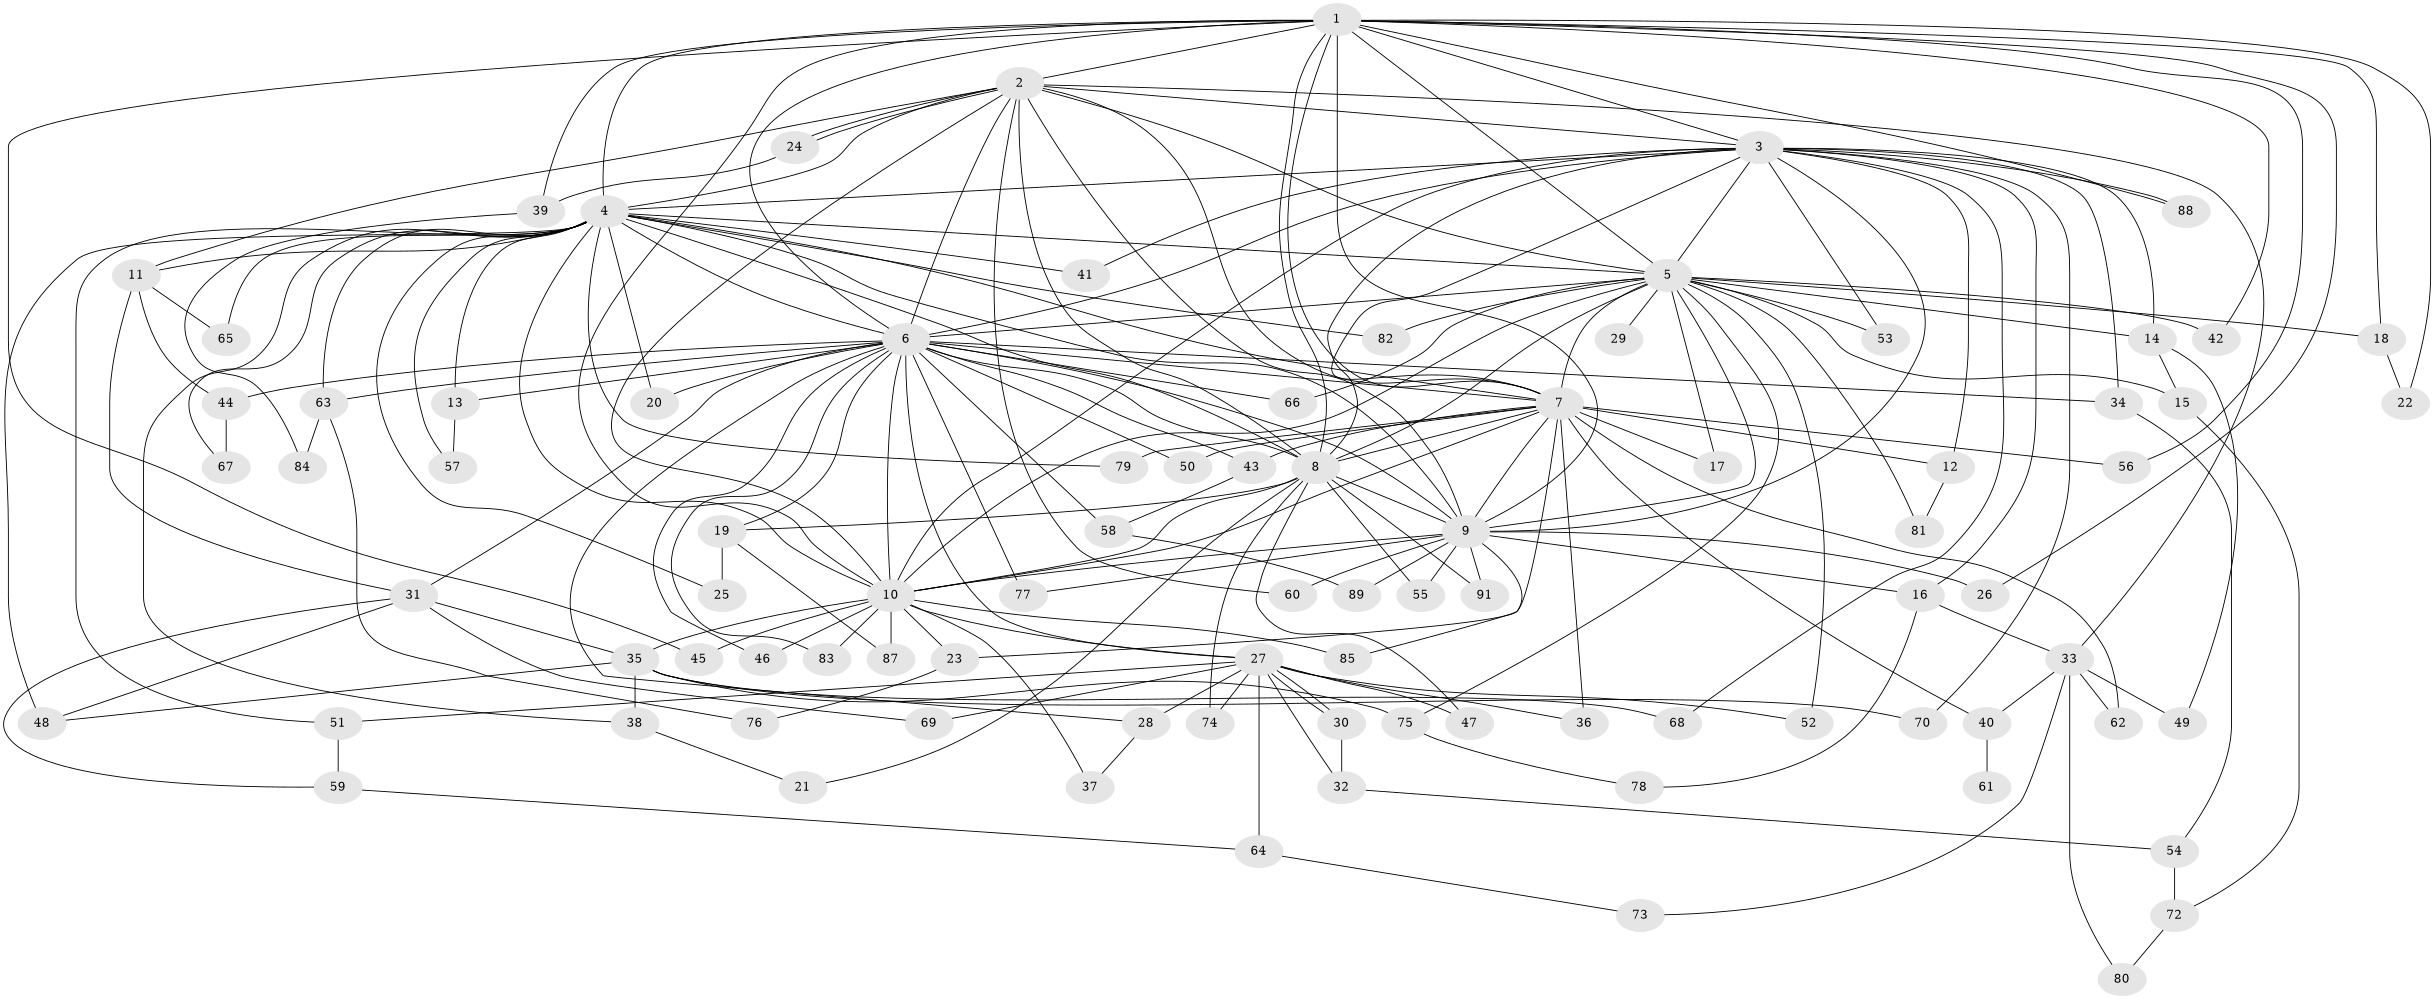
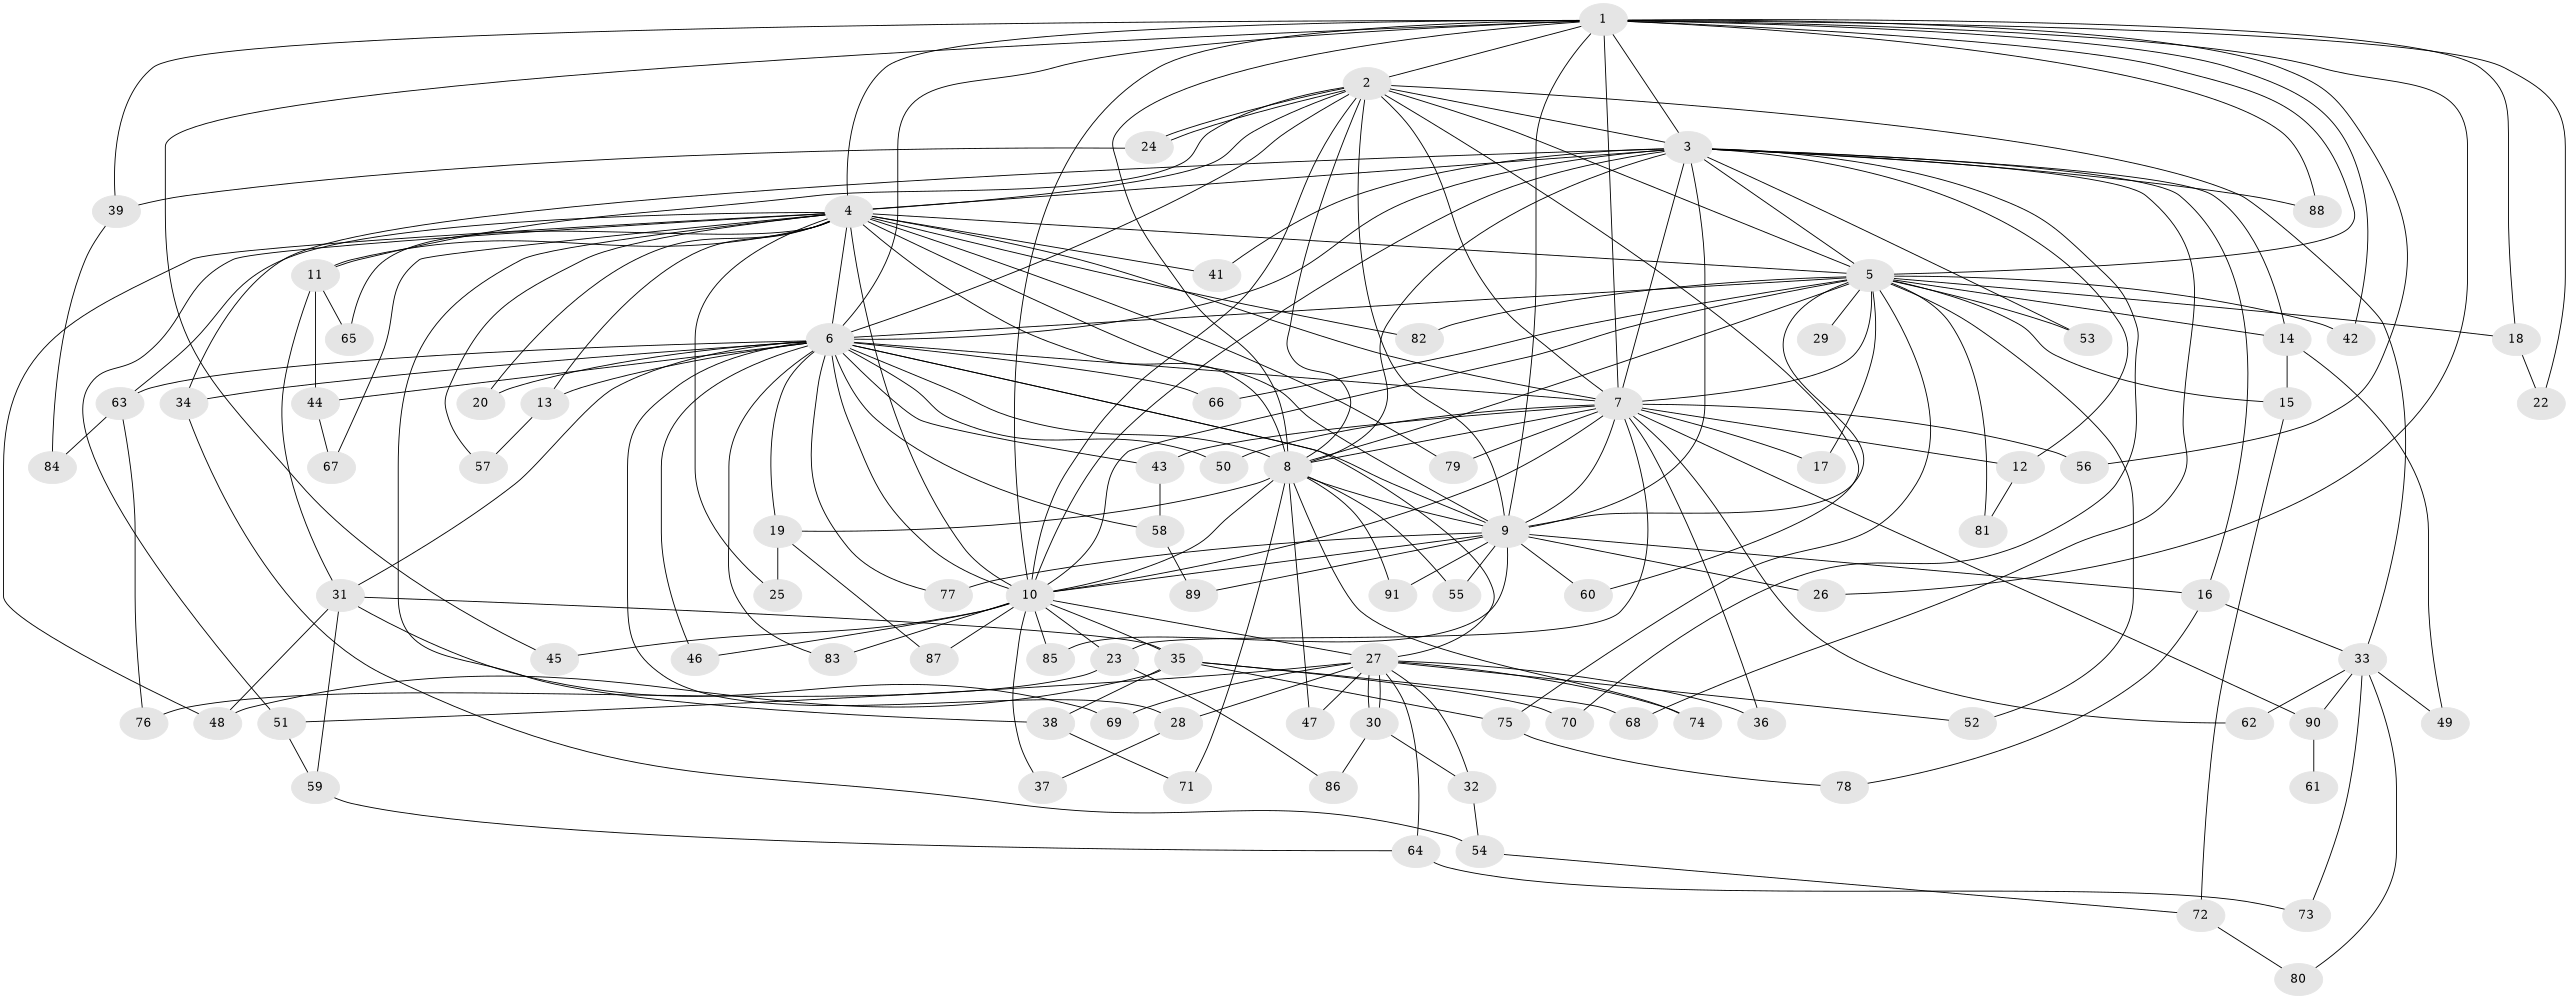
node "40": label "40" -> "90"
node "21": label "21" -> "71"
node "86": added
